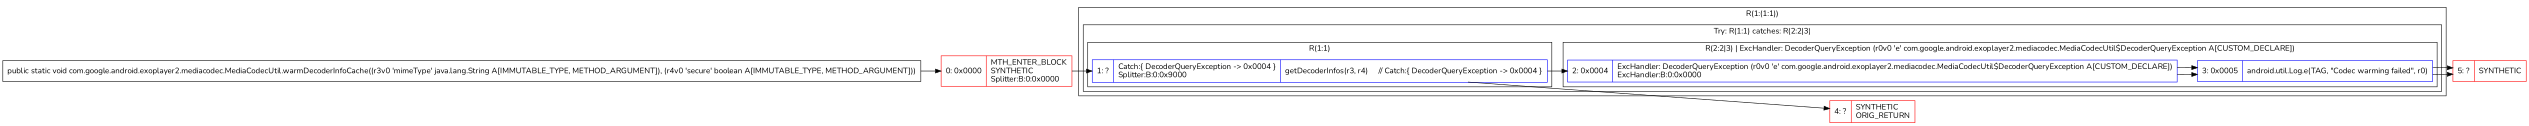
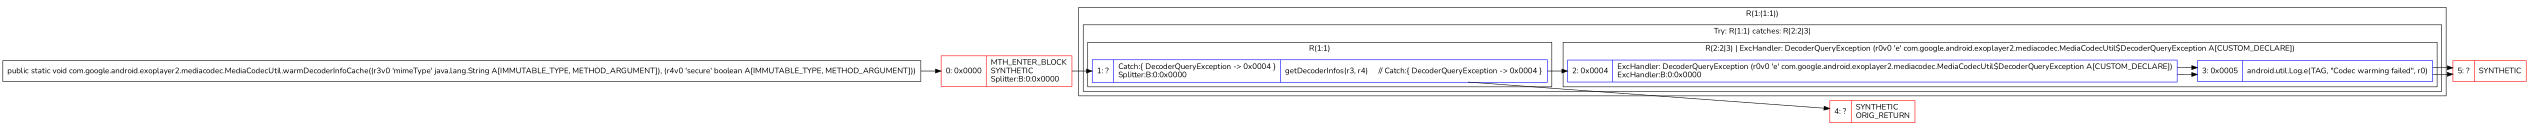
node "1: ?": text "Splitter:B:0:0x9000" -> "Splitter:B:0:0x0000"
